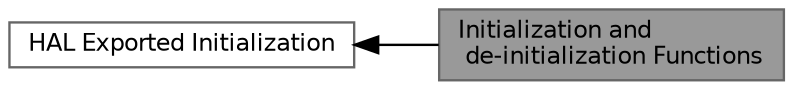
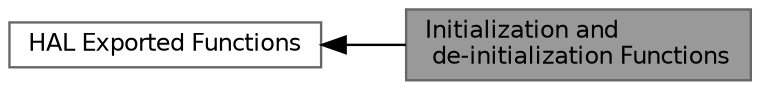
node "HAL Exported Initialization": label "HAL Exported Initialization" -> "HAL Exported Functions"
